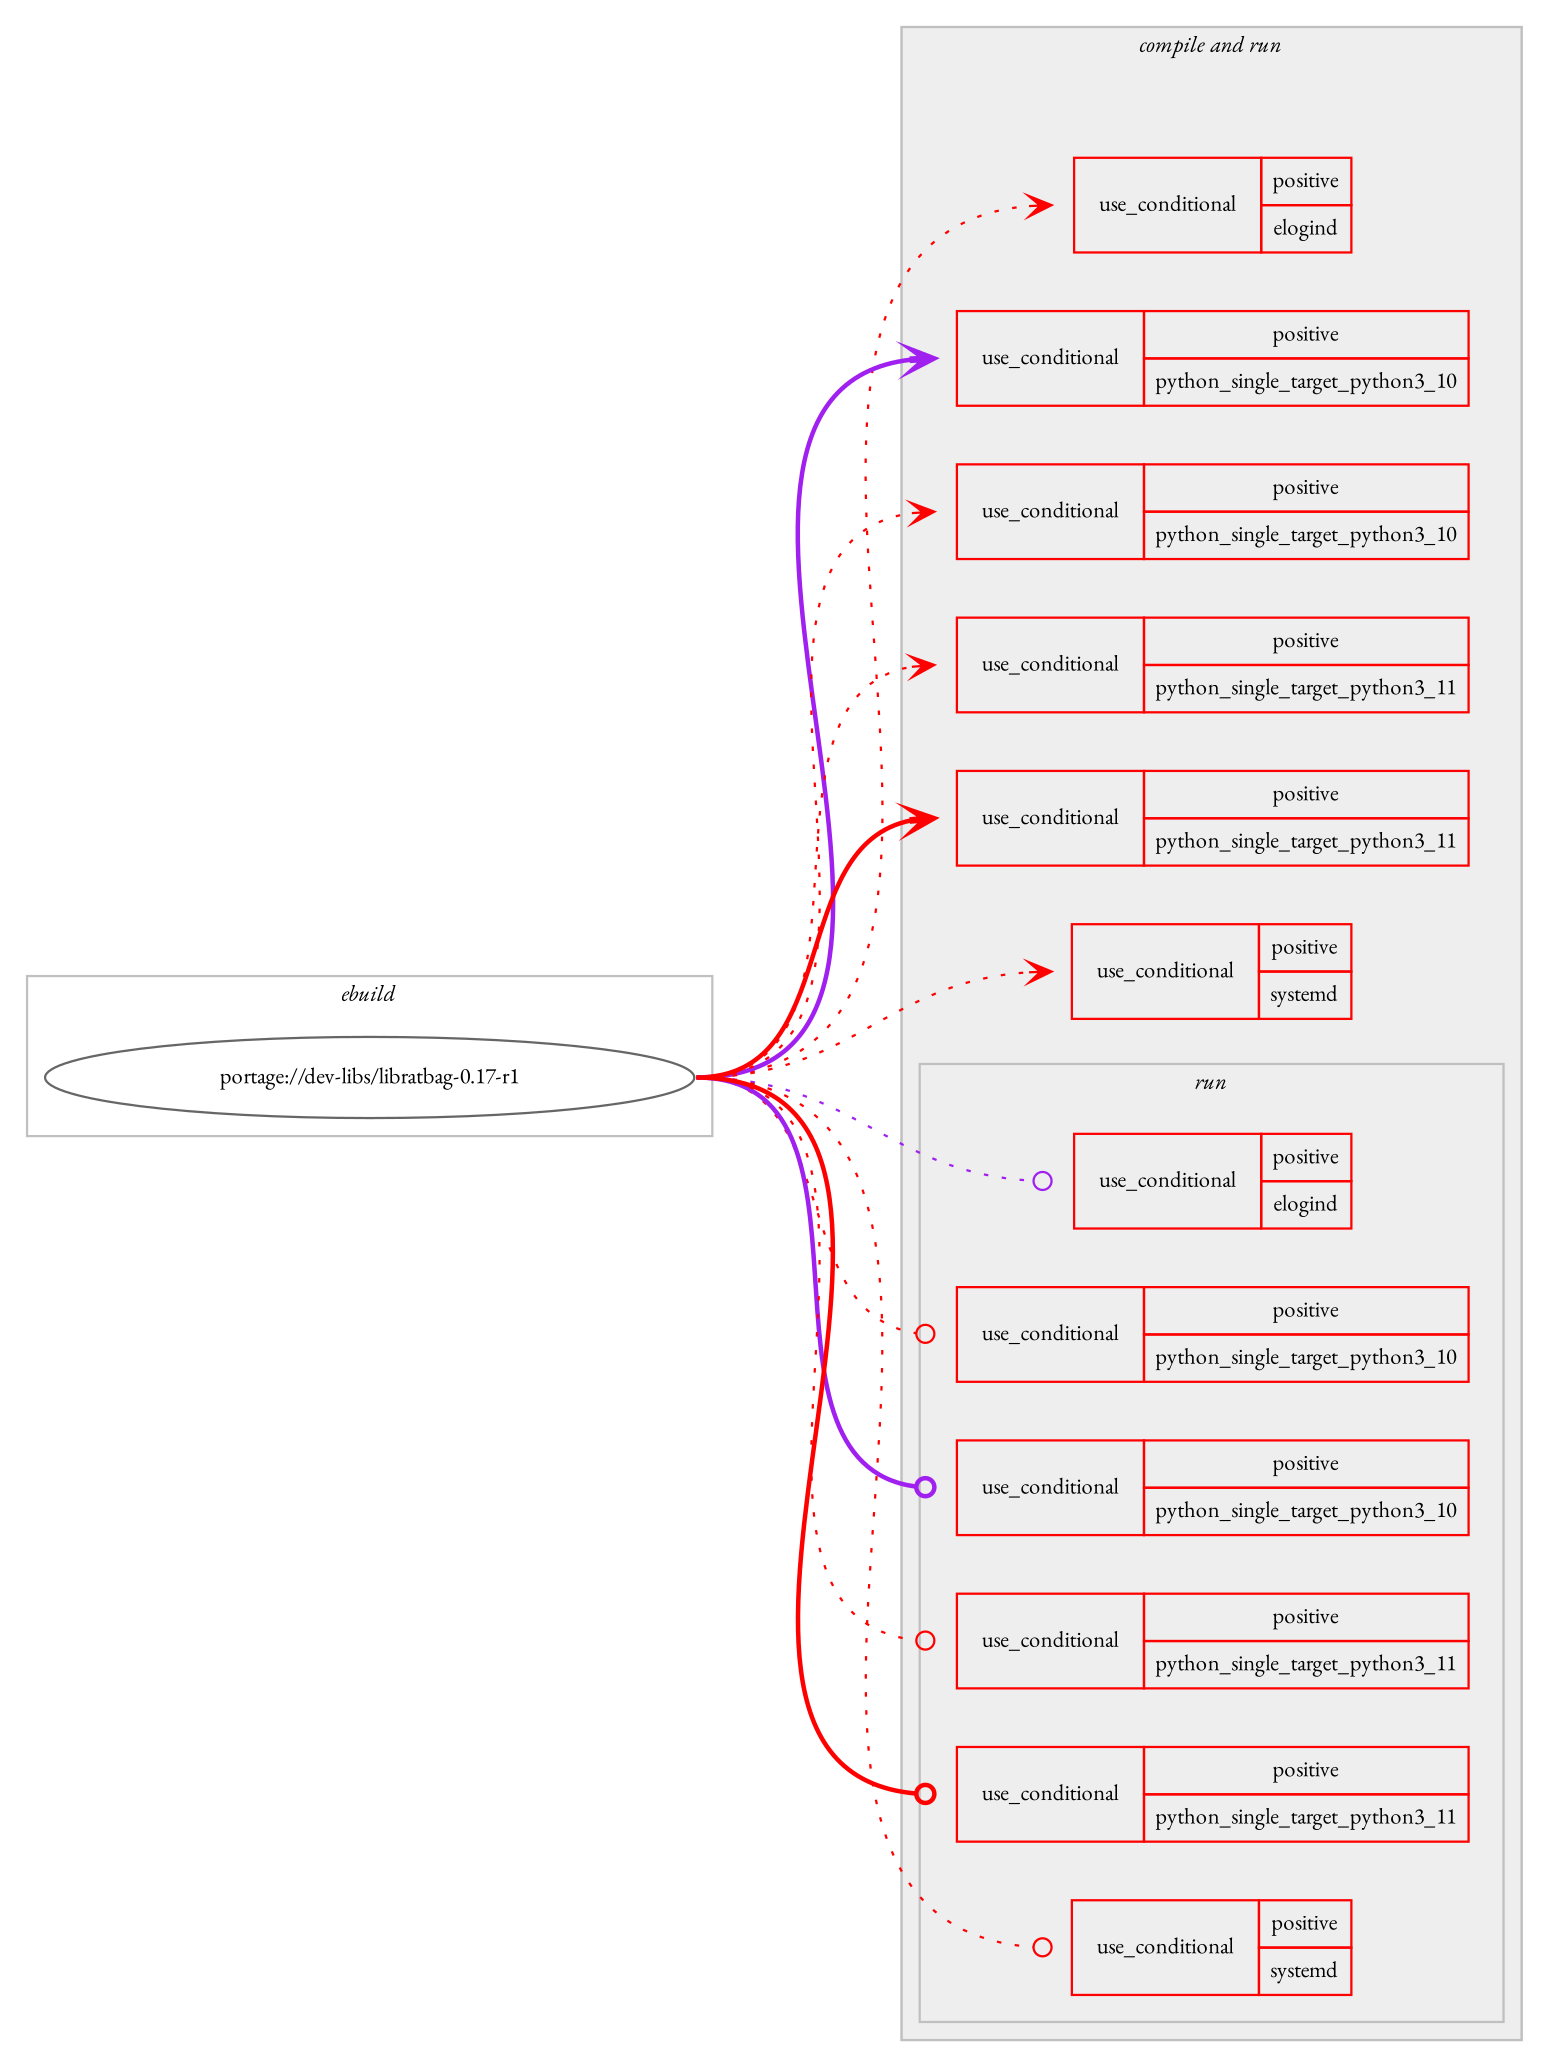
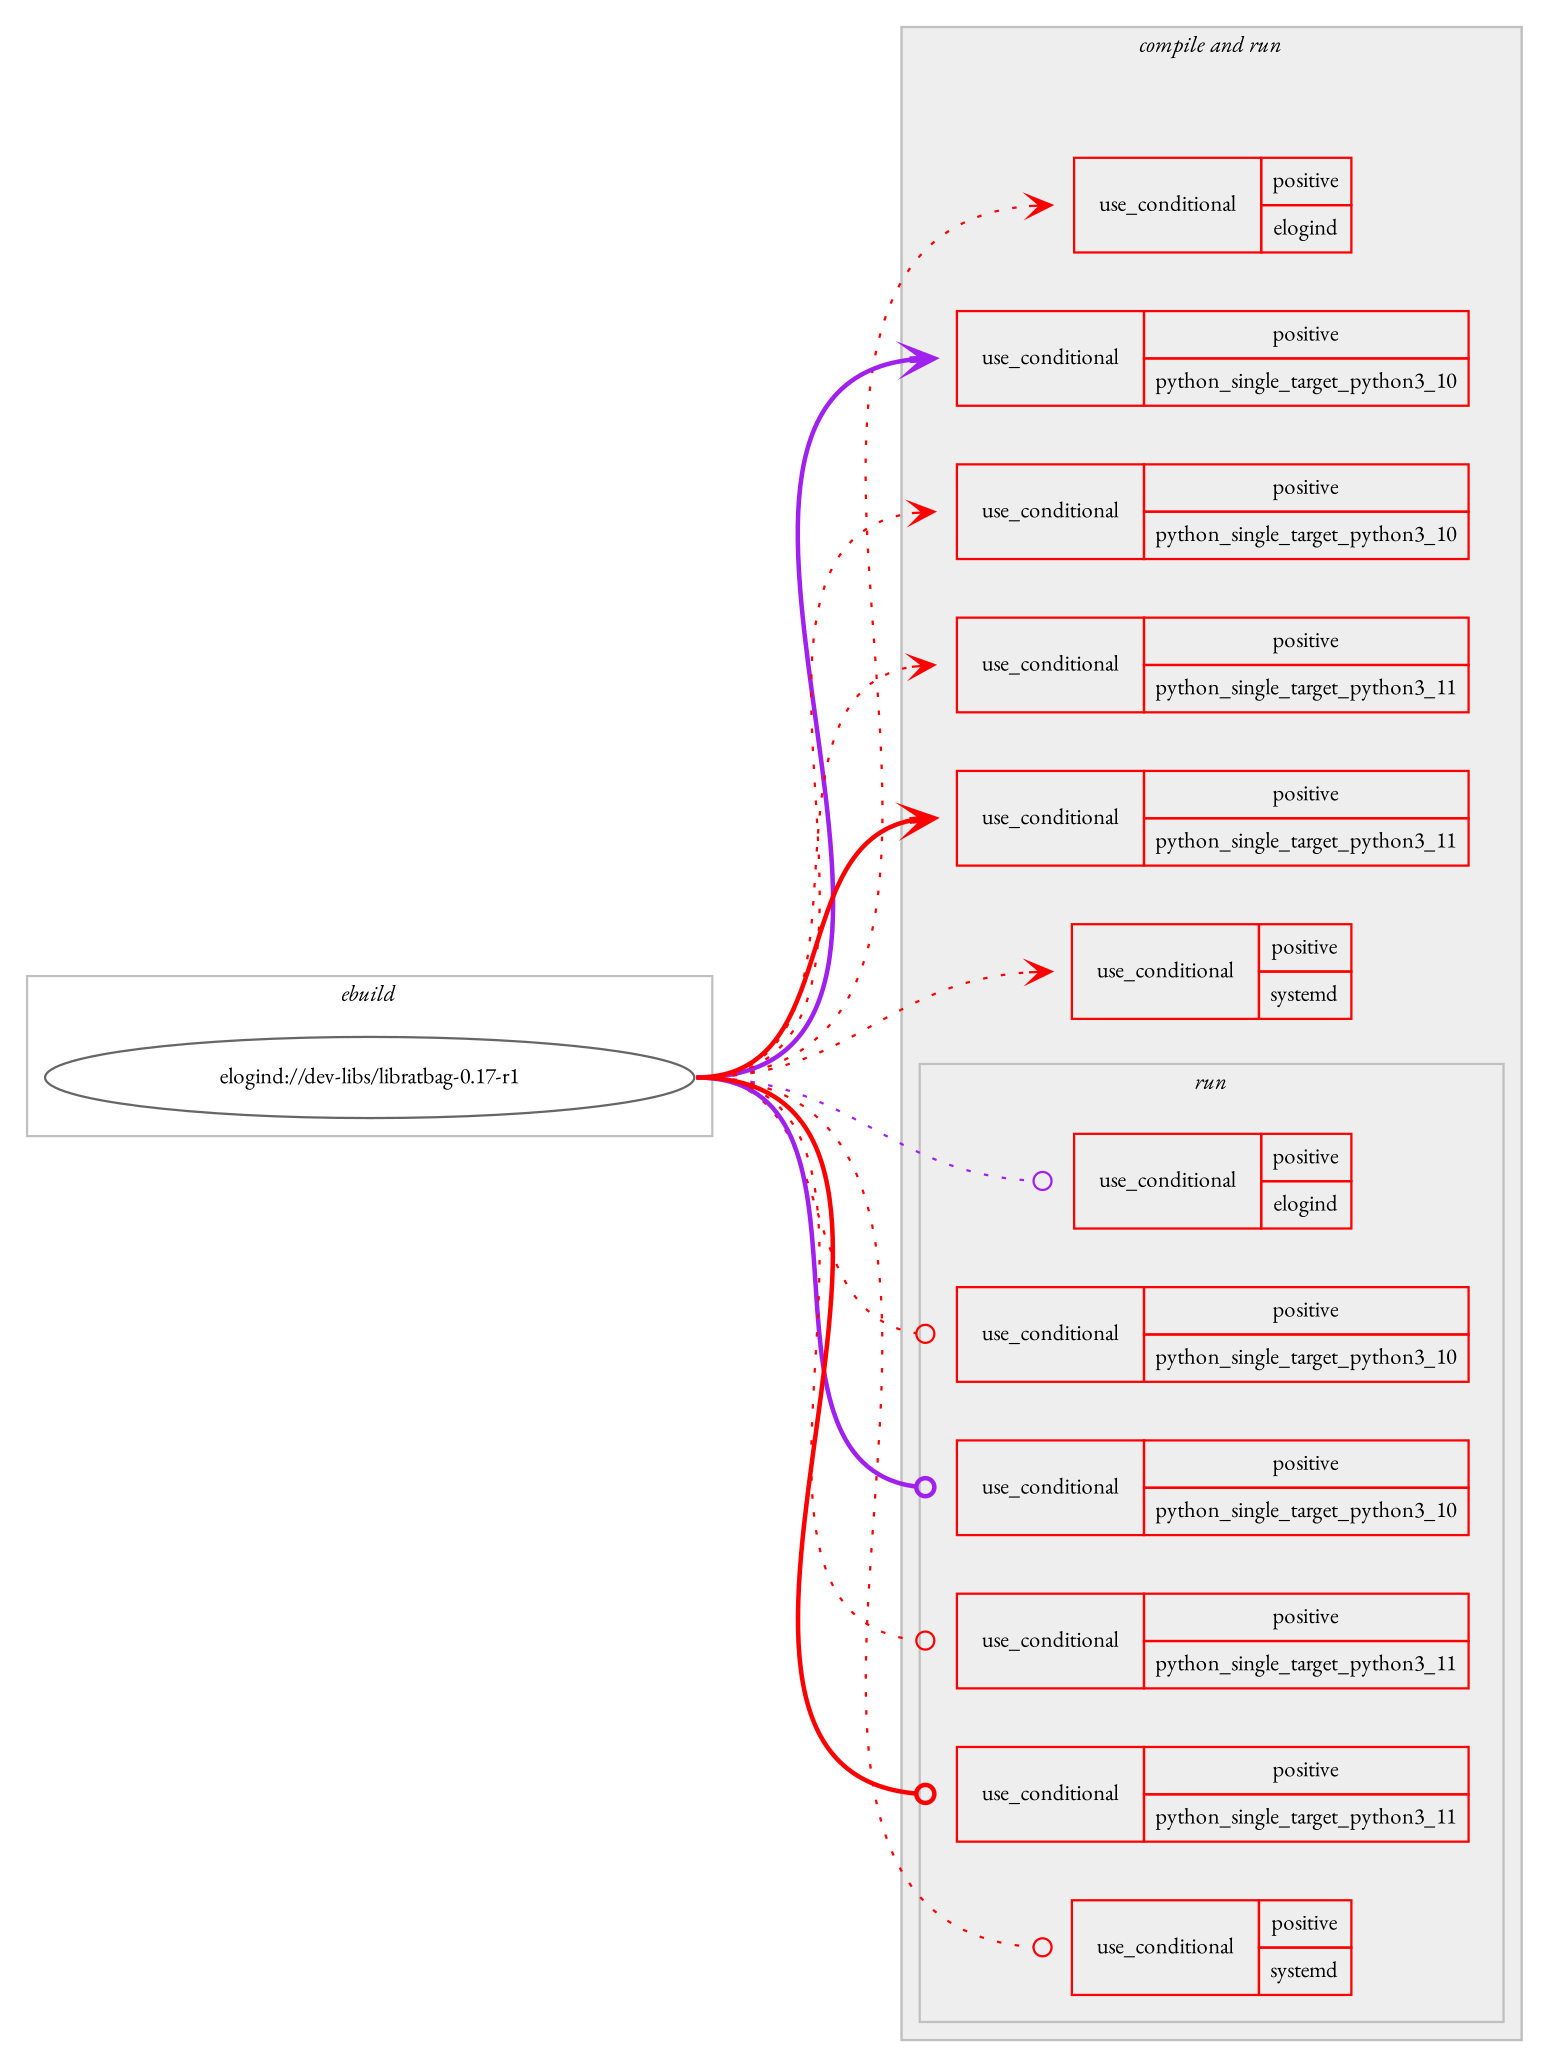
node "portage://dev-libs/libratbag-0.17-r1": label "portage://dev-libs/libratbag-0.17-r1" -> "elogind://dev-libs/libratbag-0.17-r1"
